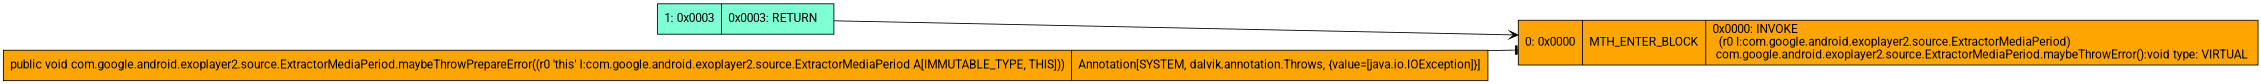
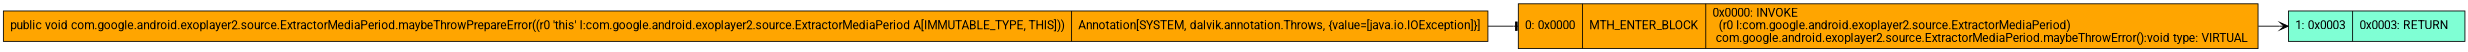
edge "1: 0x0003" -> "0: 0x0000": reversed
